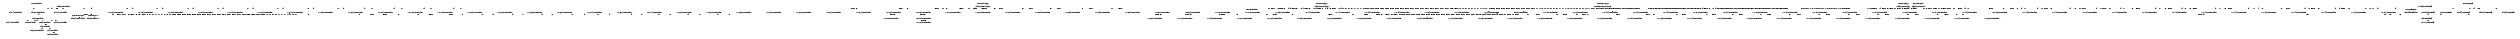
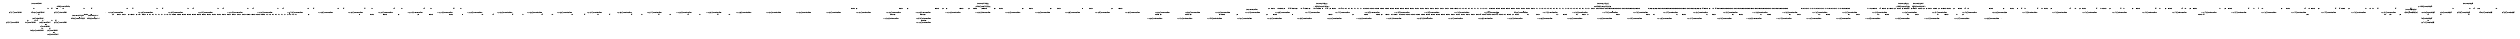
edge "10.1.80.1:44423#ServerID_OuterContainerID" -> "1_fwatchdog#ServerID_309ec2955ffa": now "10.1.80.1:43812#ServerID_OuterContainerID" -> "1_fwatchdog#ServerID_309ec2955ffa"
edge "1_fwatchdog#ServerID_c7c75f9bc-557t6" -> "10.1.80.1:45784#ServerID_OuterContainerID": added, label "RESPONSE"
